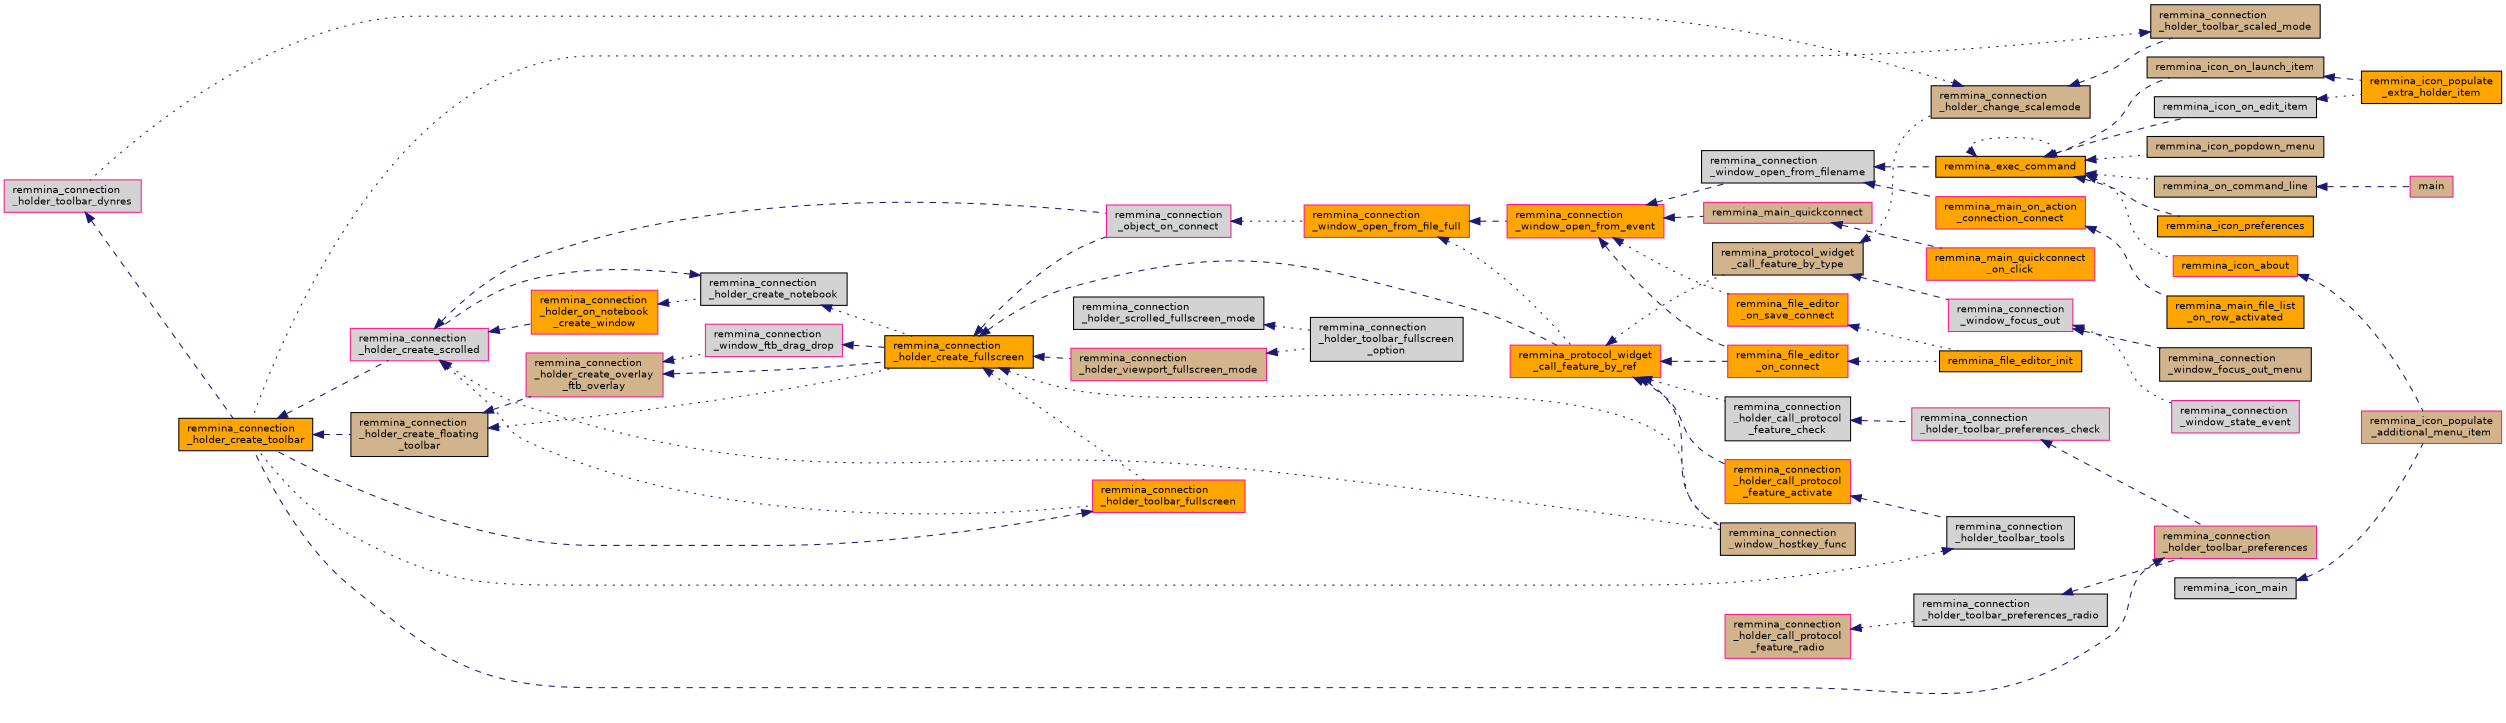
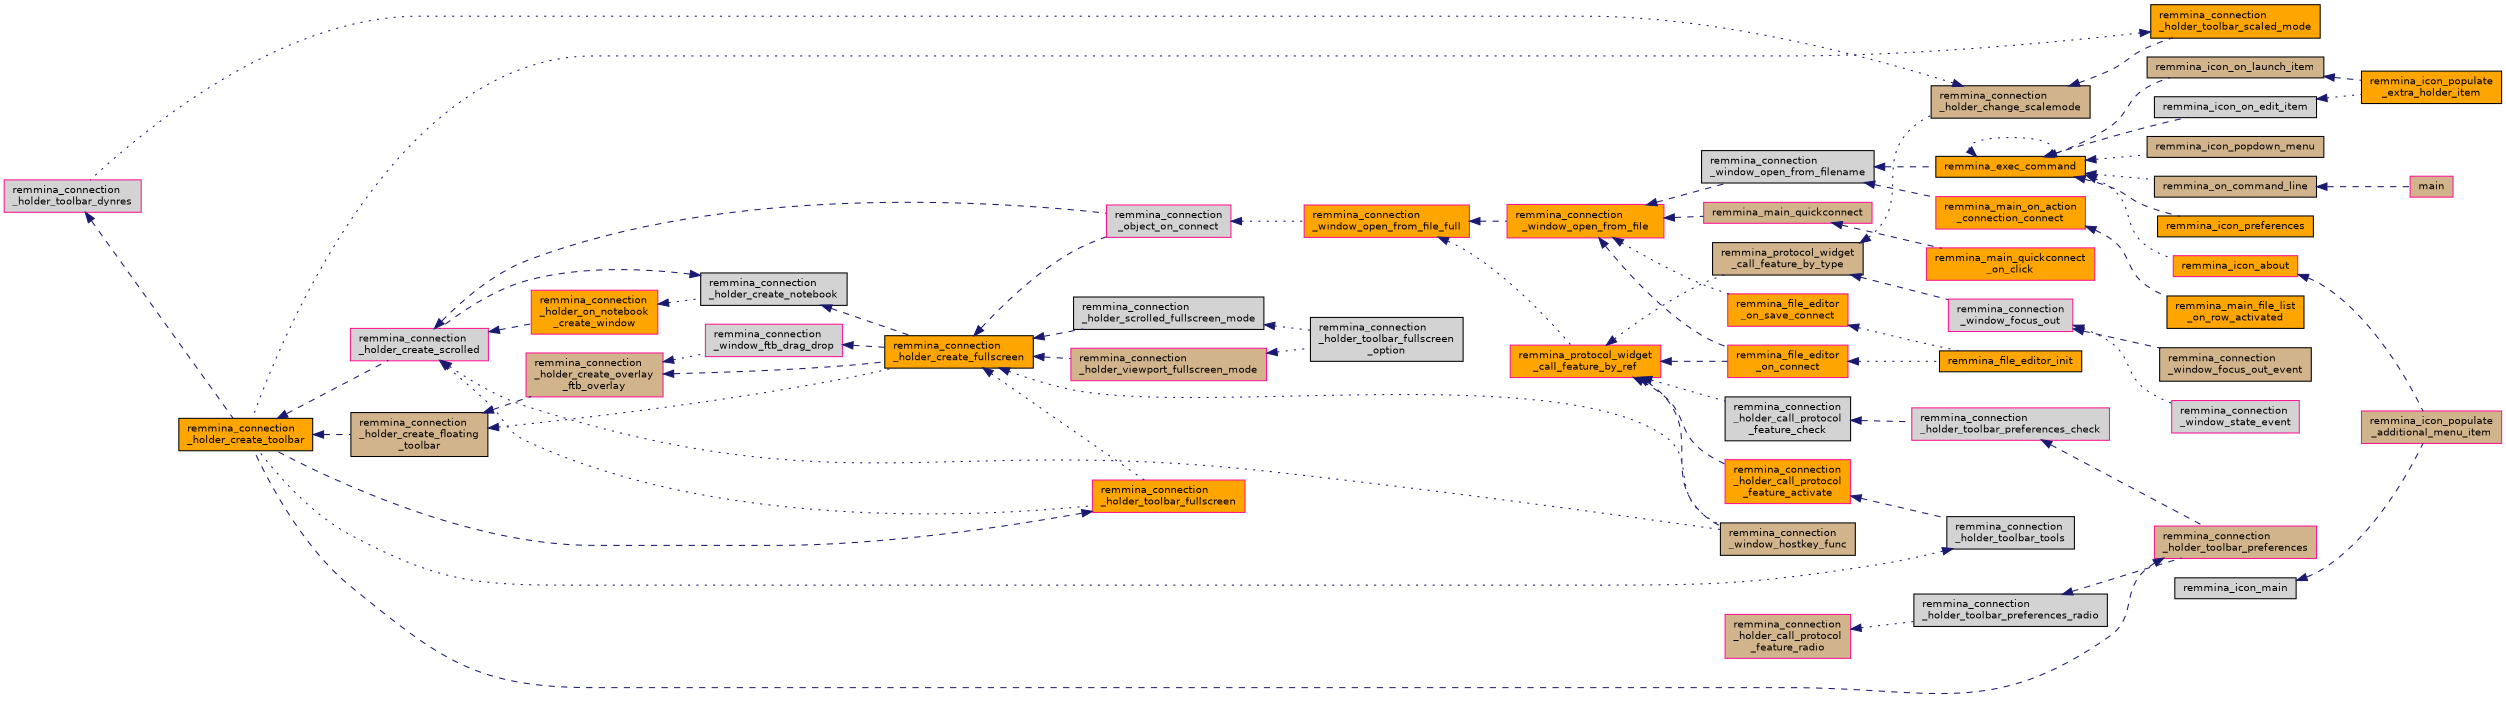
node "remmina_connection _holder_toolbar_scaled_mode": fillcolor tan -> orange
node "remmina_connection _window_open_from_event": label "remmina_connection _window_open_from_event" -> "remmina_connection _window_open_from_file"
edge "remmina_protocol_widget _call_feature_by_ref" -> "remmina_connection _holder_create_fullscreen": now "remmina_connection _holder_scrolled_fullscreen_mode" -> "remmina_connection _holder_create_fullscreen"
edge "remmina_connection _holder_create_fullscreen" -> "remmina_connection _holder_create_notebook": style dotted -> dashed
node "remmina_connection _window_focus_out_menu": label "remmina_connection _window_focus_out_menu" -> "remmina_connection _window_focus_out_event"
